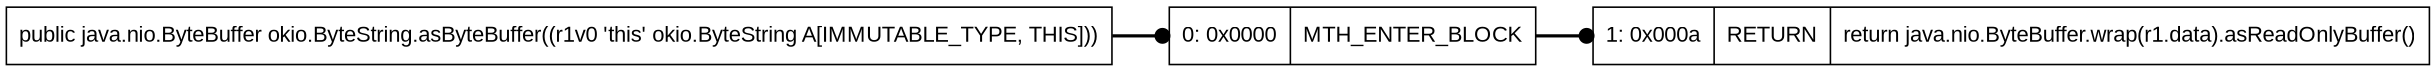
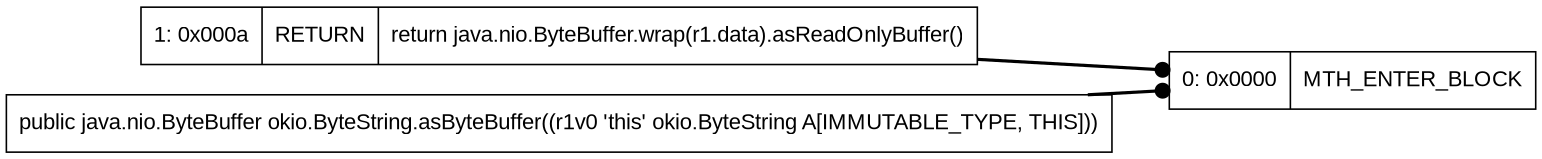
edge "0: 0x0000" -> "1: 0x000a": reversed
